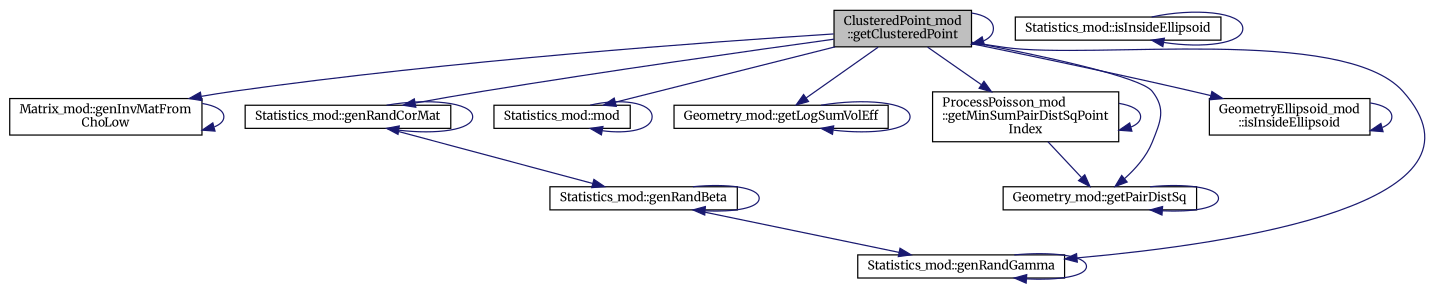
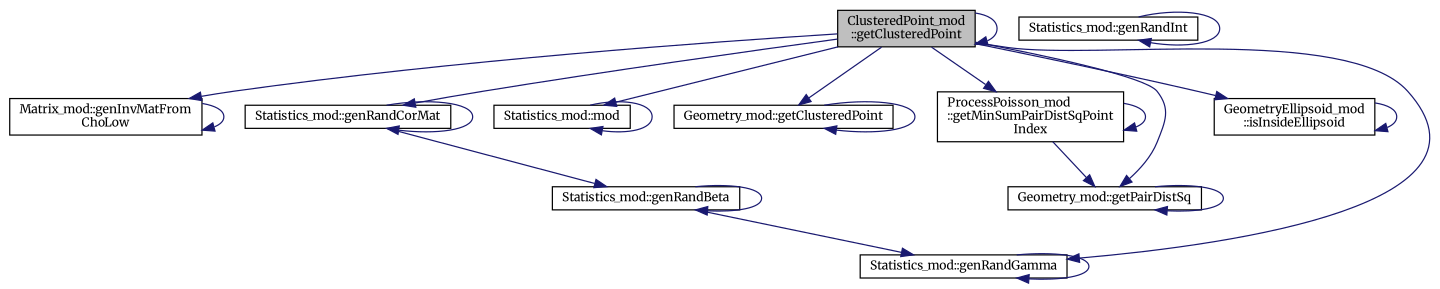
node "Statistics_mod::isInsideEllipsoid": label "Statistics_mod::isInsideEllipsoid" -> "Statistics_mod::genRandInt"
node "Geometry_mod::getLogSumVolEff": label "Geometry_mod::getLogSumVolEff" -> "Geometry_mod::getClusteredPoint"
